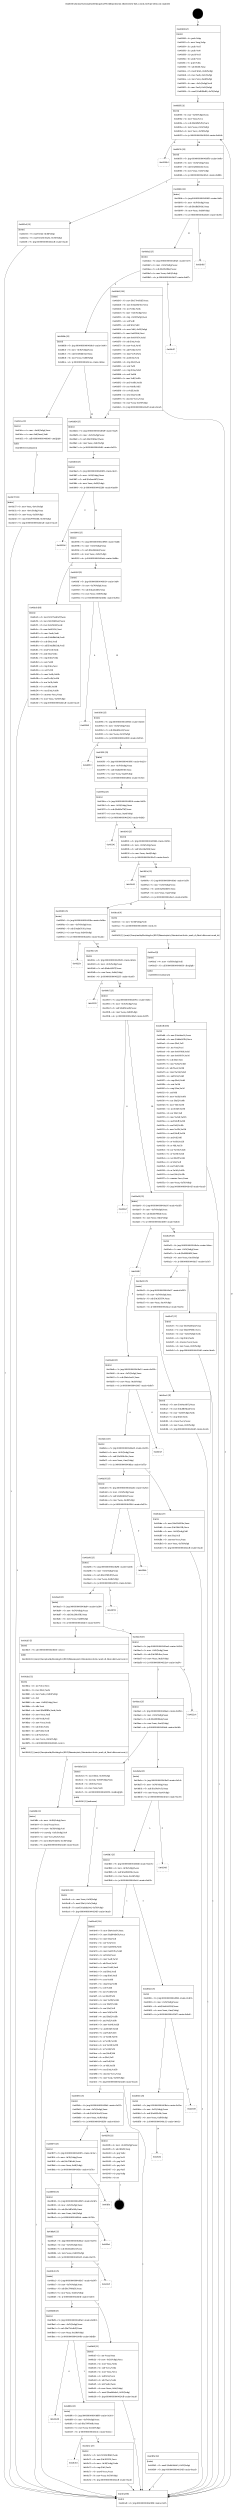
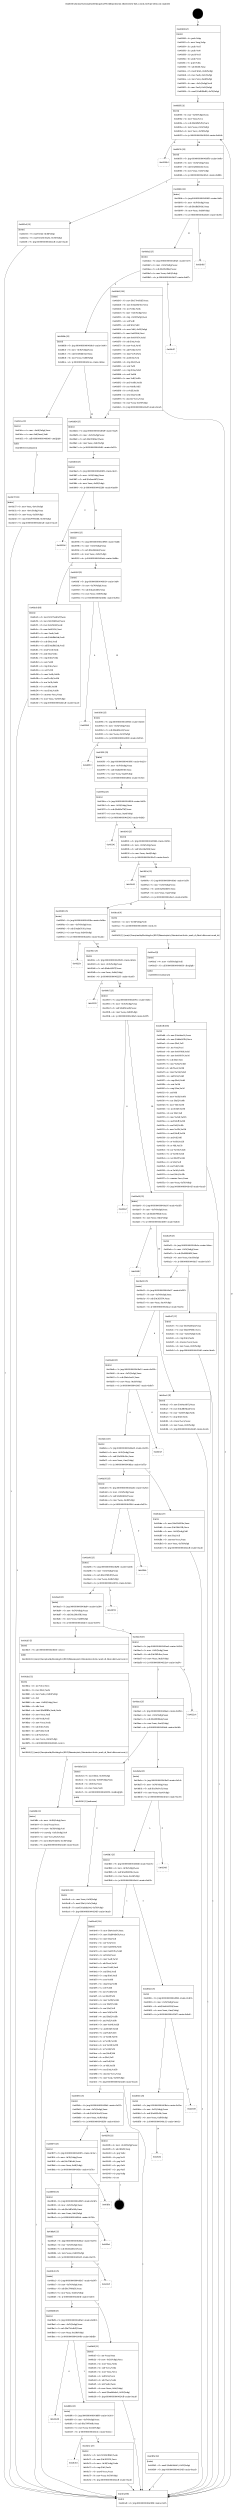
edge "0x401a00 [25]" -> "0x401a19 [25]": now "0x401a00 [25]" -> "0x401a32 [25]"
edge "0x4020f0" -> "0x401a4b [25]": now "0x401a32 [25]" -> "0x401a4b [25]"
